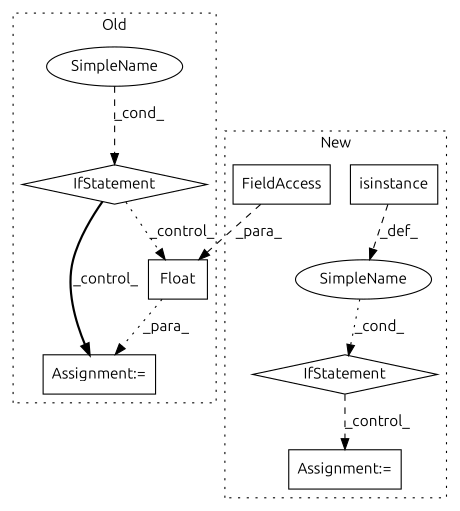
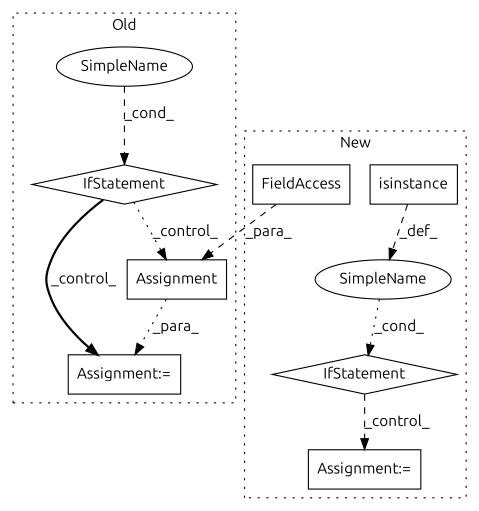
node "Float": label "Float" -> "Assignment"
